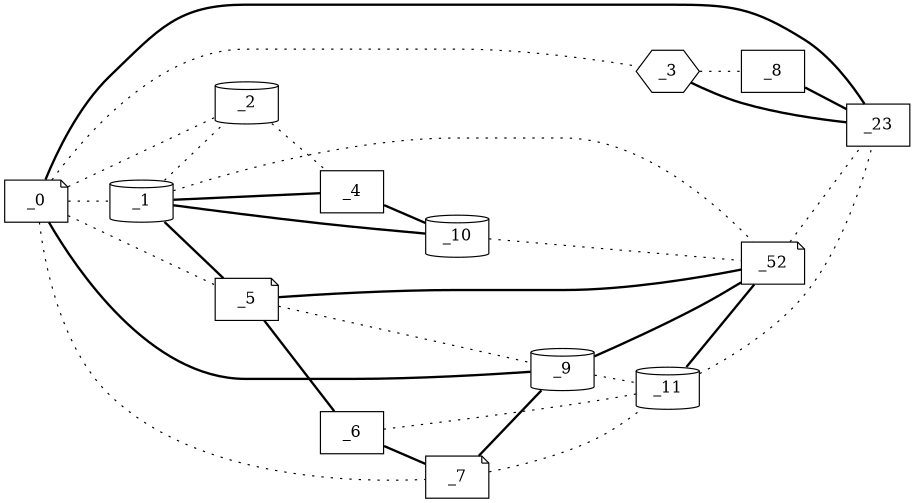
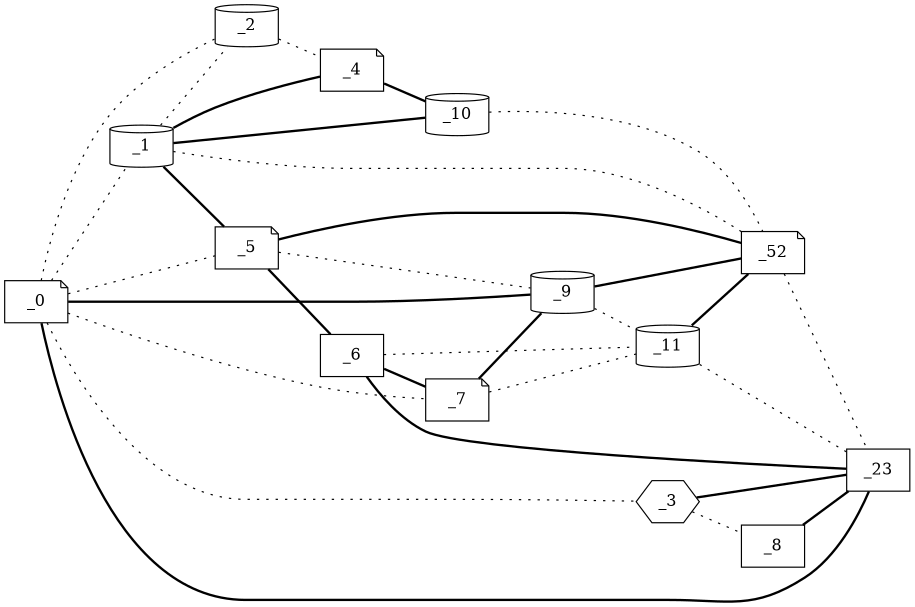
node "_4": shape box -> note
edge "_6" -- "_23": added
